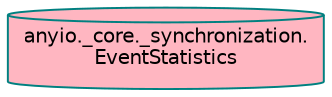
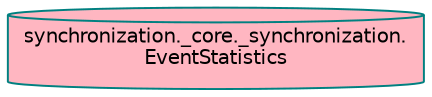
node "anyio._core._synchronization. EventStatistics": label "anyio._core._synchronization. EventStatistics" -> "synchronization._core._synchronization. EventStatistics"
